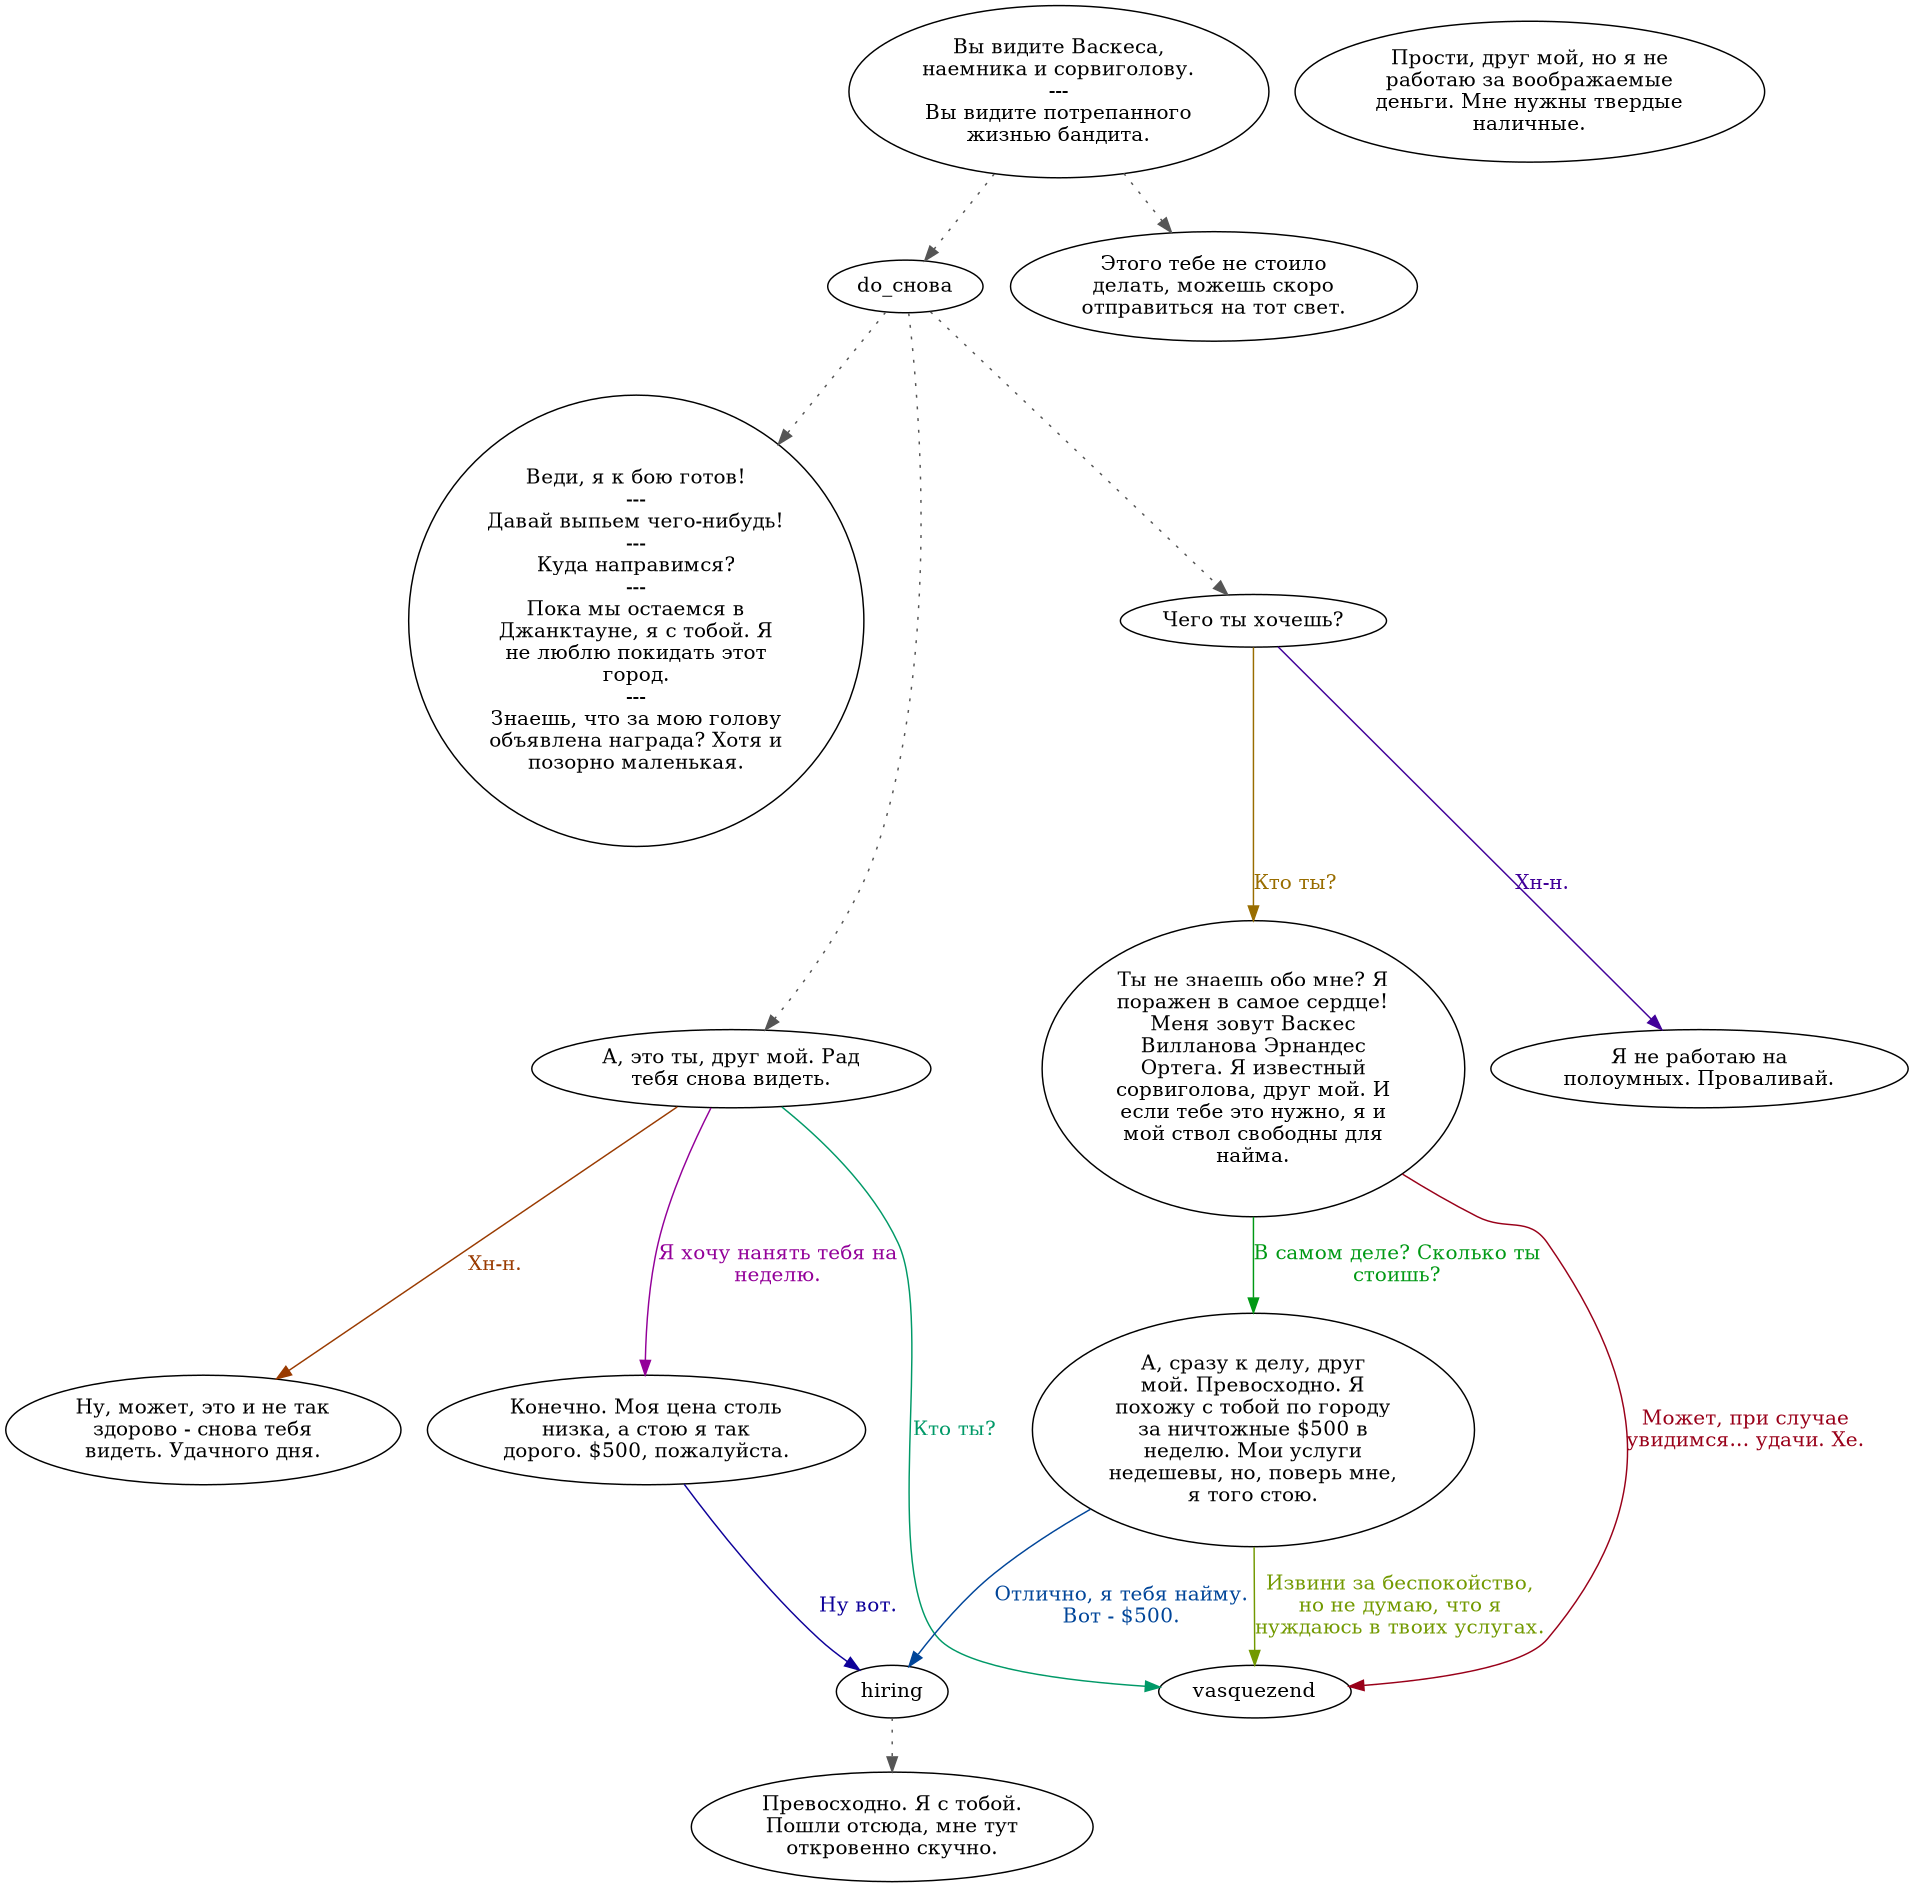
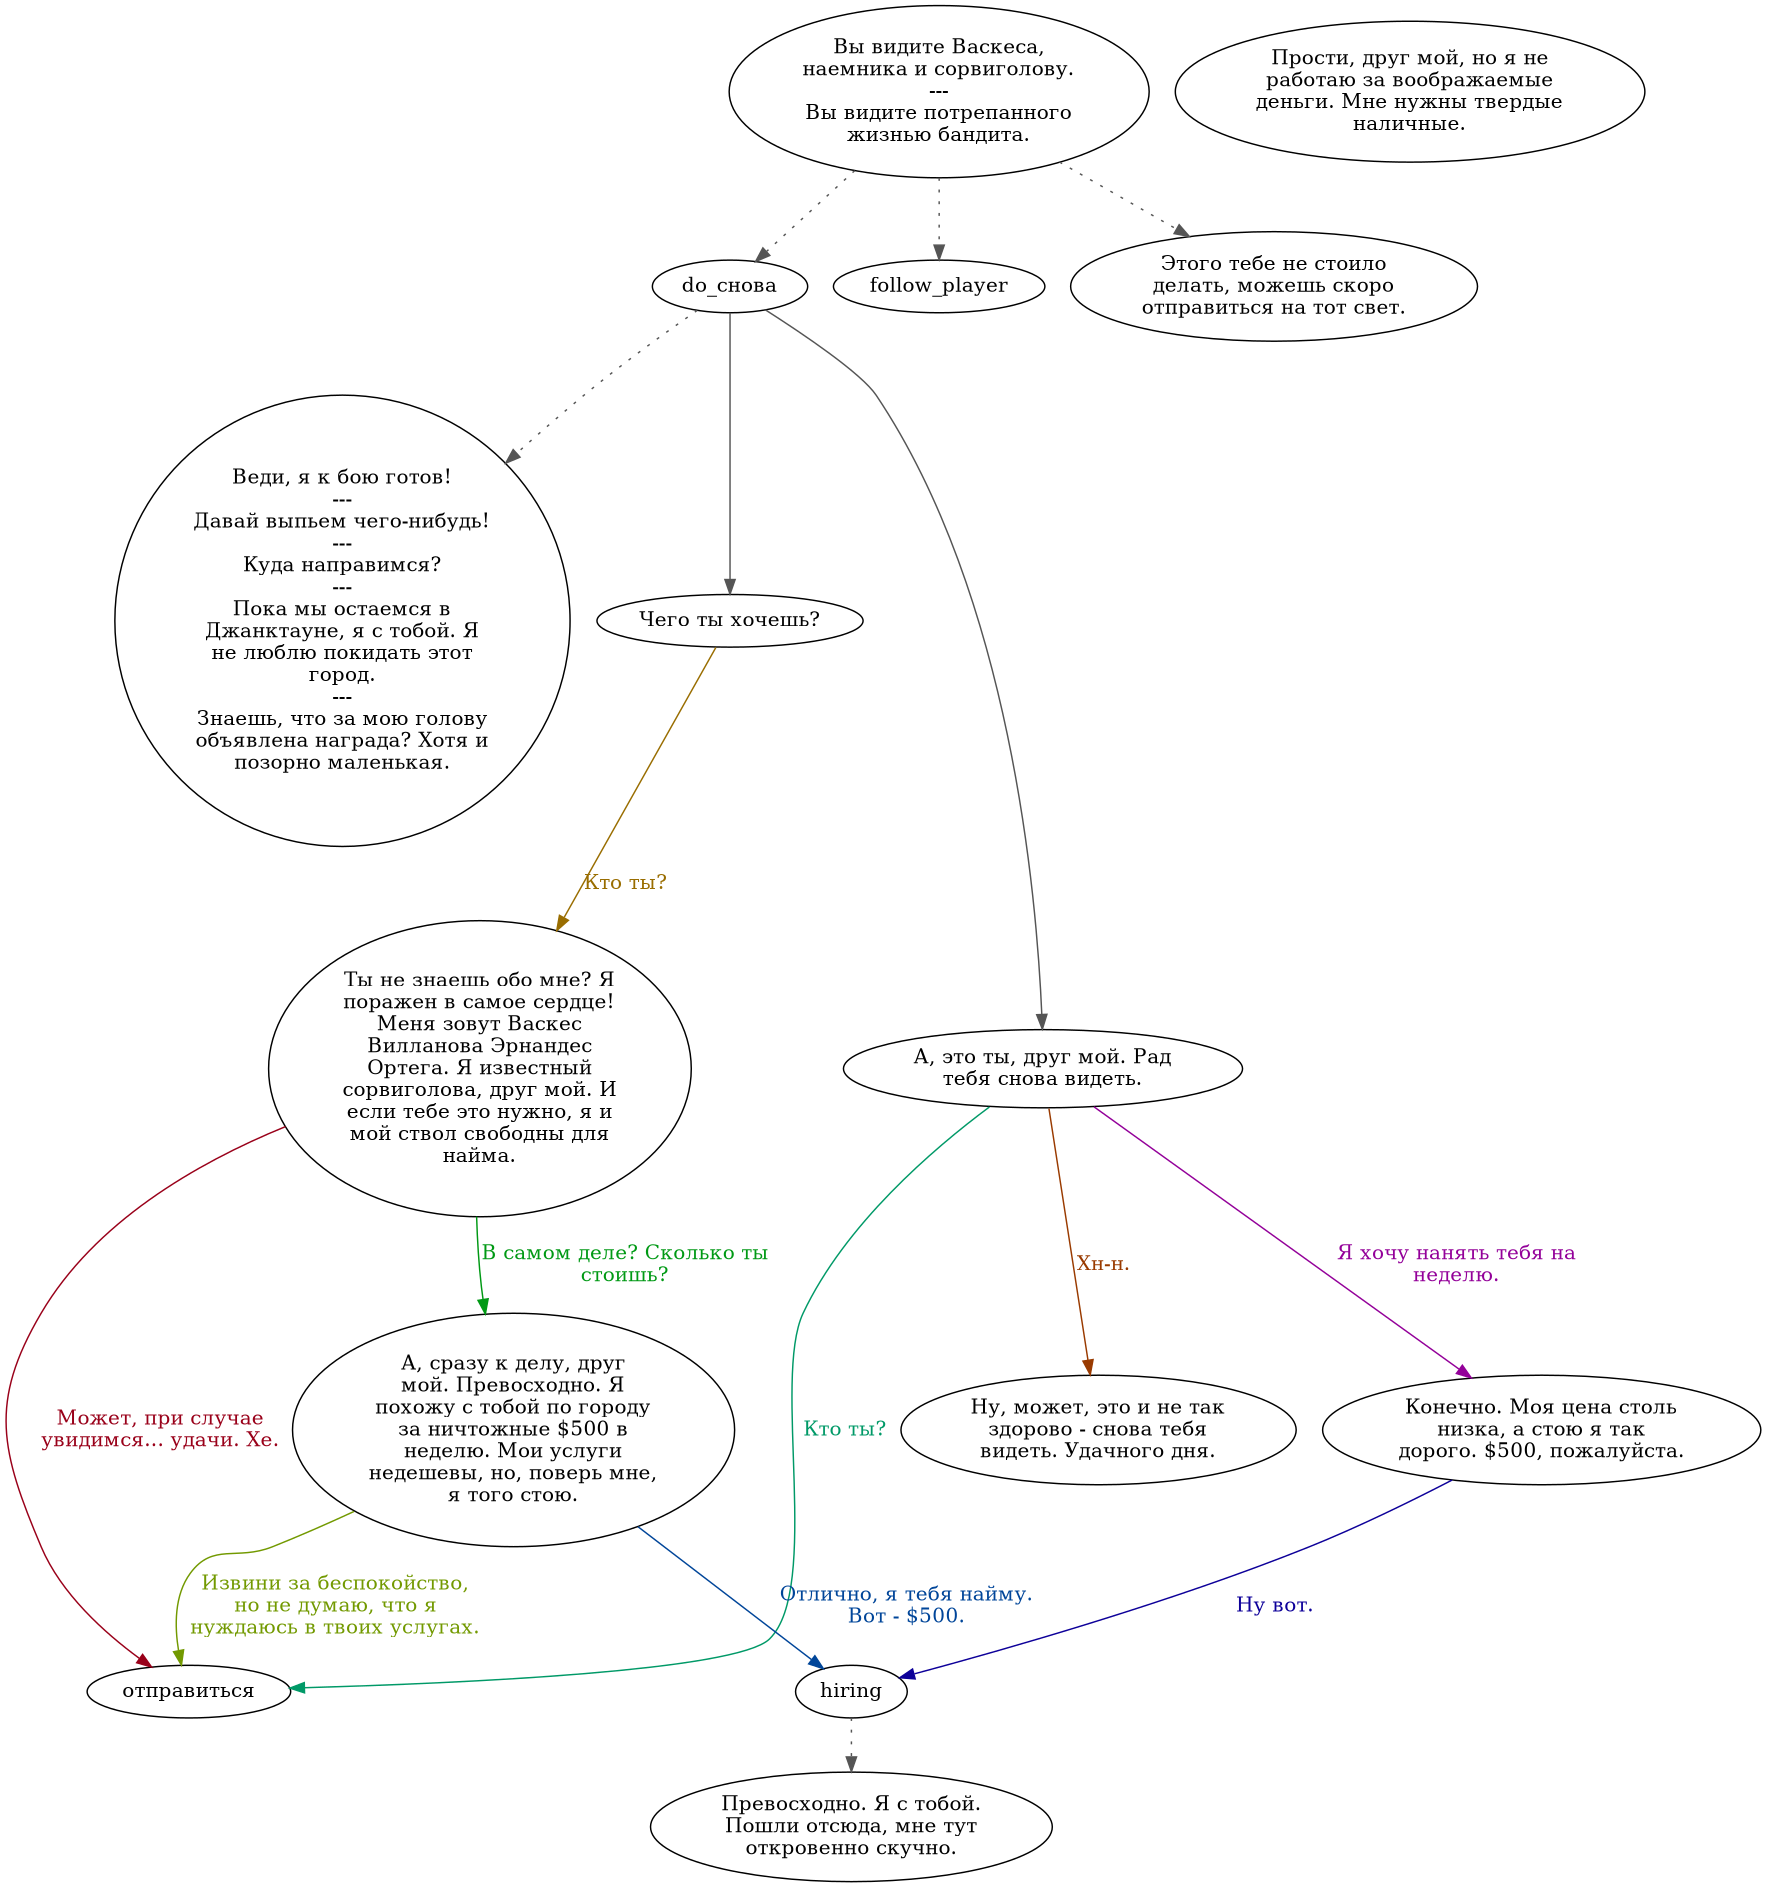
node "follow_player": added
edge "do_снова" -> "Чего ты хочешь?": style dotted -> solid
edge "do_снова" -> "А, это ты, друг мой. Рад тебя снова видеть.": style dotted -> solid
node "Я не работаю на полоумных. Проваливай.": removed
node "vasquezend": label "vasquezend" -> "отправиться"
